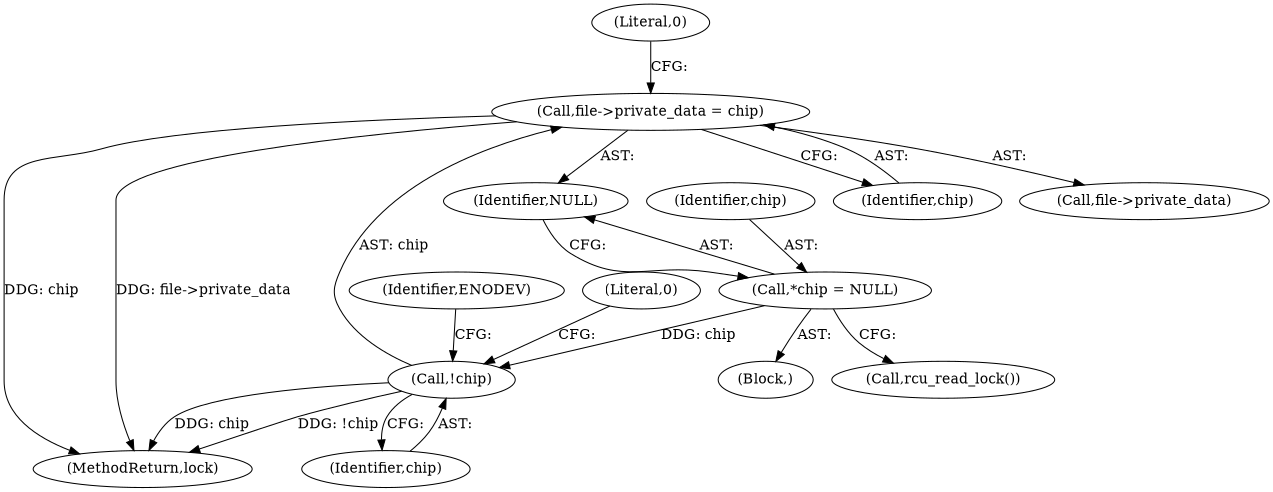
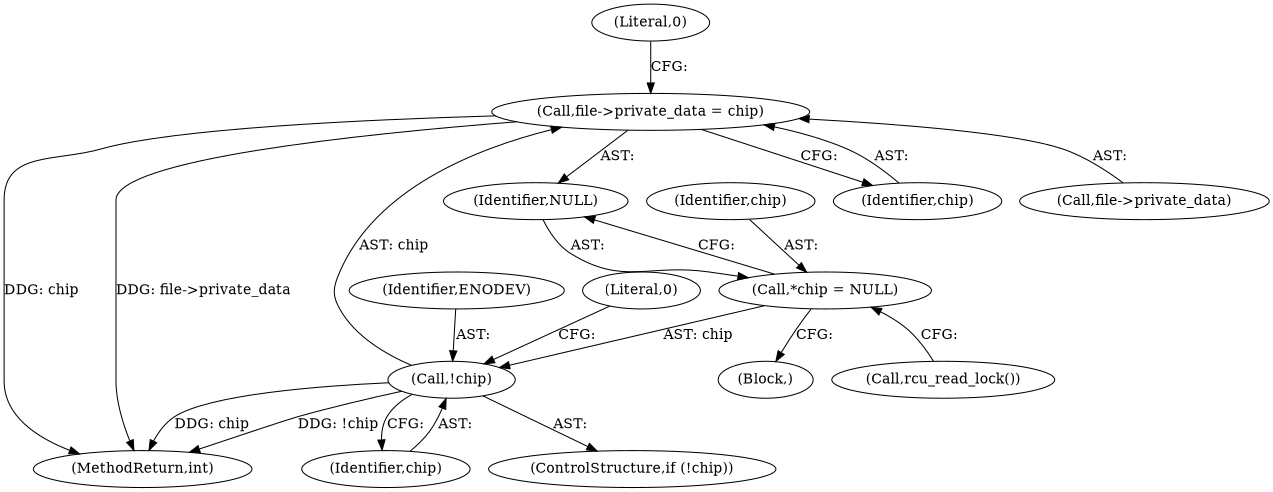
edge "(Call,file->private_data = chip)" -> "(Call,file->private_data)": reversed
edge "(Identifier,NULL)" -> "(Call,*chip = NULL)": label "CFG: " -> "AST: "
edge "(Call,*chip = NULL)" -> "(Identifier,NULL)": label "AST: " -> "CFG: "
edge "(Identifier,ENODEV)" -> "(Call,!chip)": label "CFG: " -> "AST: "
edge "(Call,*chip = NULL)" -> "(Call,!chip)": label "DDG: chip" -> "AST: chip"
edge "(Call,*chip = NULL)" -> "(Block,)": label "AST: " -> "CFG: "
edge "(Call,*chip = NULL)" -> "(Call,rcu_read_lock())": reversed
node "(MethodReturn,lock)": label "(MethodReturn,lock)" -> "(MethodReturn,int)"
node "(ControlStructure,if (!chip))": added
